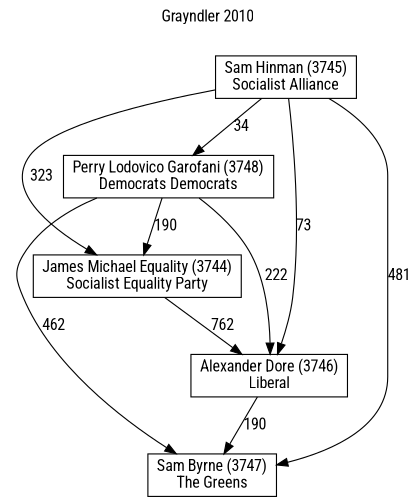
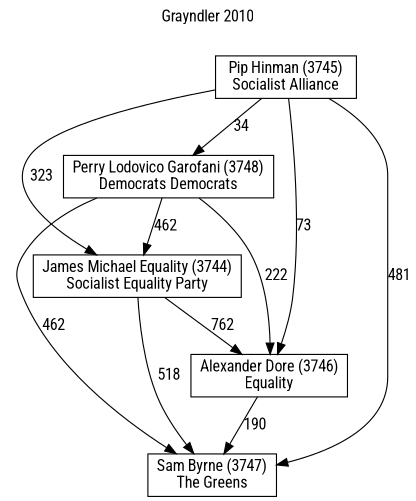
node "Sam Hinman (3745) Socialist Alliance": label "Sam Hinman (3745) Socialist Alliance" -> "Pip Hinman (3745) Socialist Alliance"
edge "Perry Lodovico Garofani (3748) Democrats Democrats" -> "James Michael Equality (3744) Socialist Equality Party": label "190" -> "462"
edge "James Michael Equality (3744) Socialist Equality Party" -> "Sam Byrne (3747) The Greens": added, label "518"
node "Alexander Dore (3746) Liberal": label "Alexander Dore (3746) Liberal" -> "Alexander Dore (3746) Equality"
